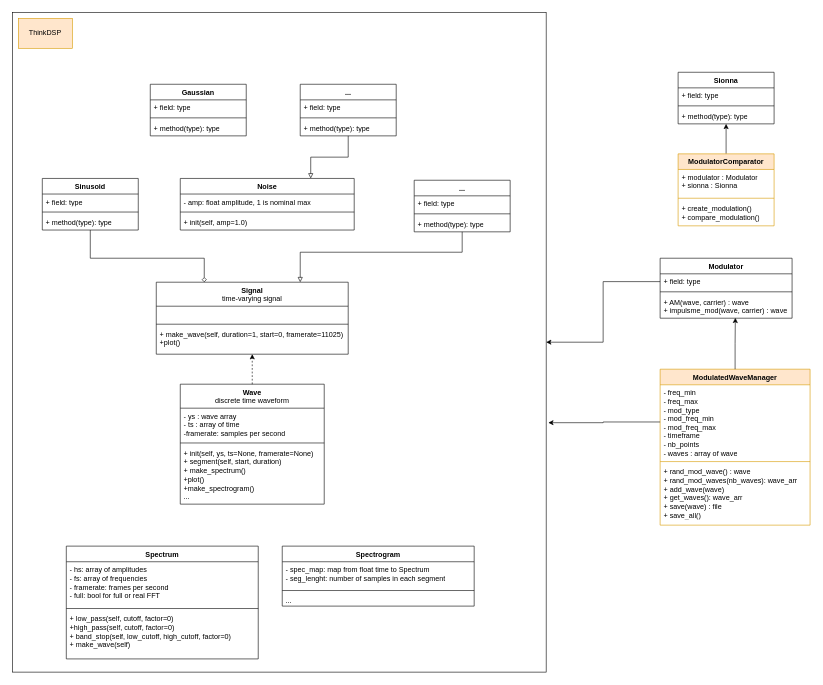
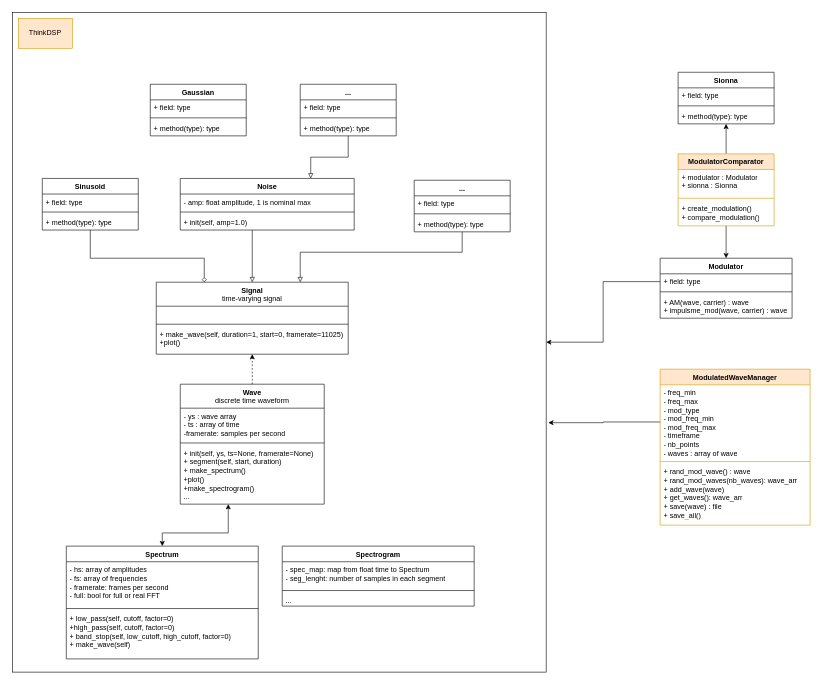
edge "ModulatorComparator" -> "Modulator": added
edge "Noise" -> "Signal time-varying signal": added
edge "ModulatedWaveManager" -> "+ AM(wave, carrier) : wave + impulsme_mod(wave, carrier) : wave": removed
edge "Wave discrete time waveform" -- "Spectrum": added
